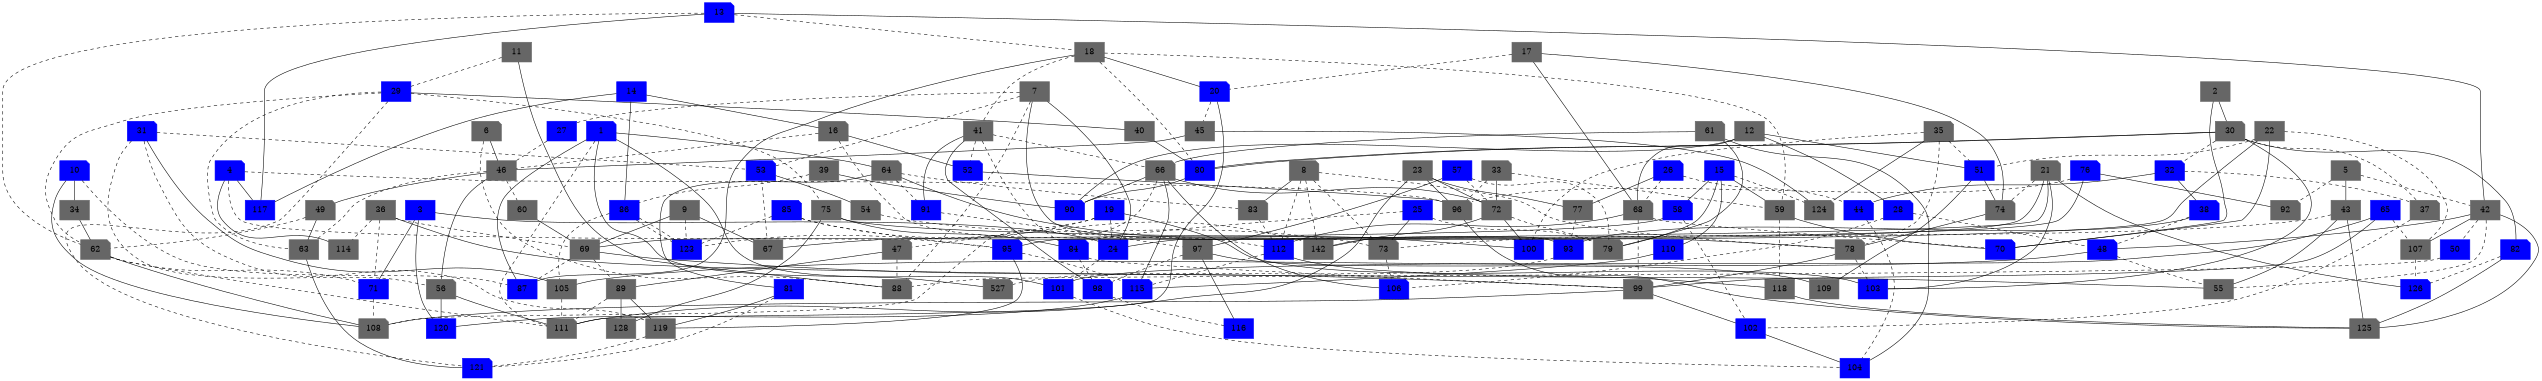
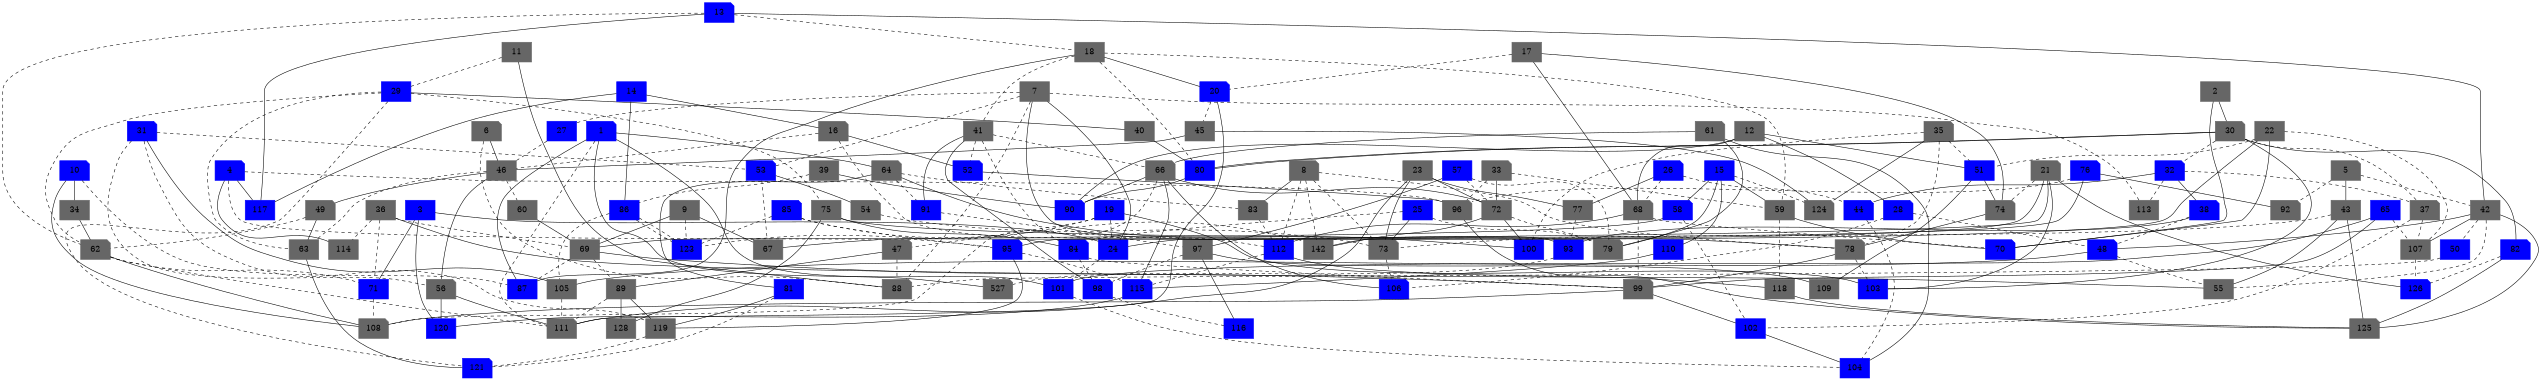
edge "23" -- "96": now "23" -- "73"
node "113": added
edge "37" -- "107": added
